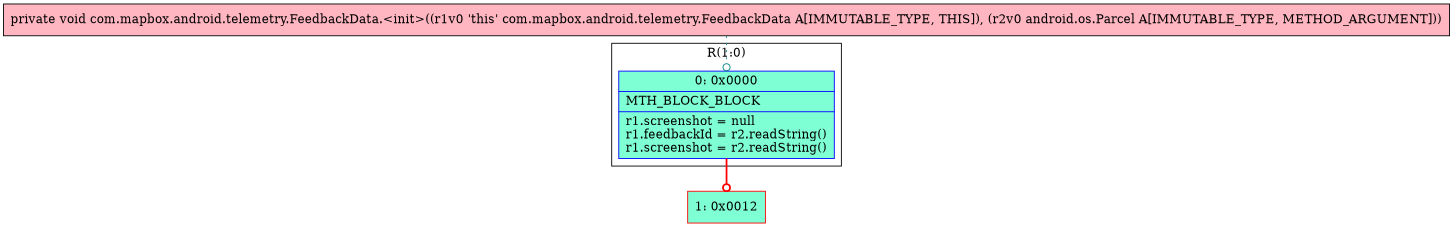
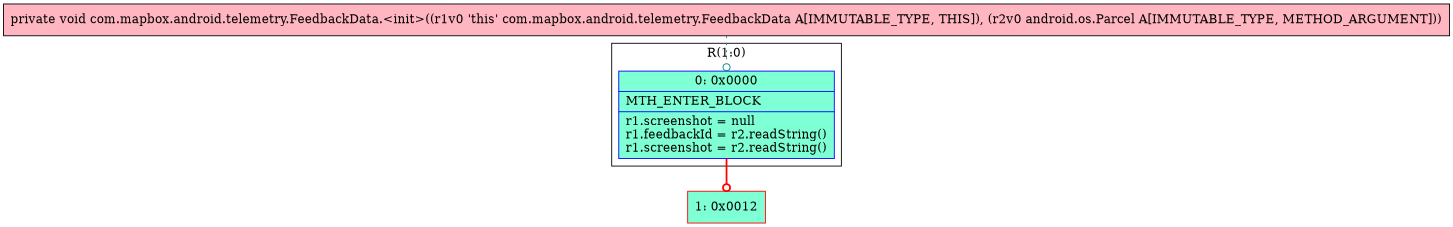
node "0: 0x0000": text "MTH_BLOCK_BLOCK" -> "MTH_ENTER_BLOCK"
